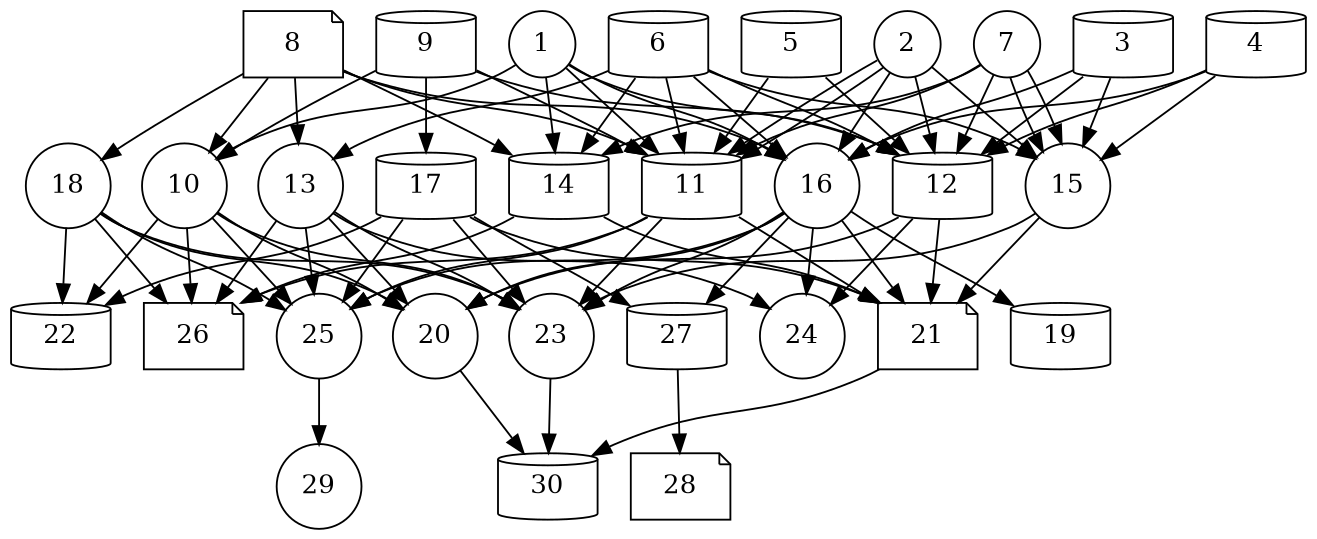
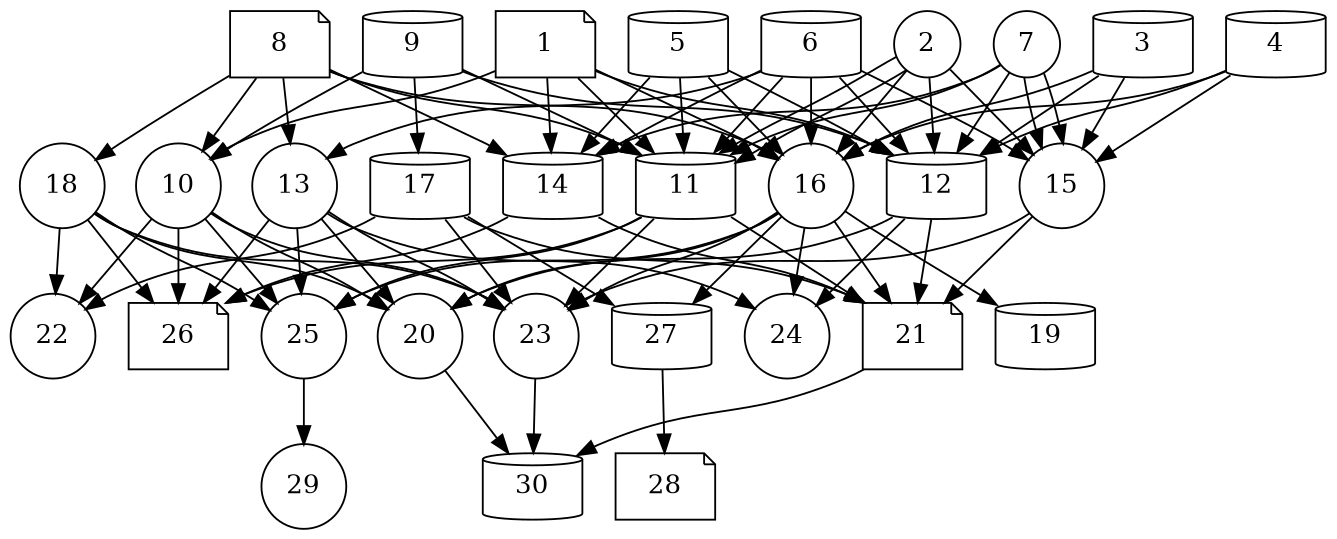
node "1": shape circle -> note
edge "5" -> "14": added
edge "5" -> "16": added
edge "17" -> "25": removed
node "22": shape cylinder -> circle
